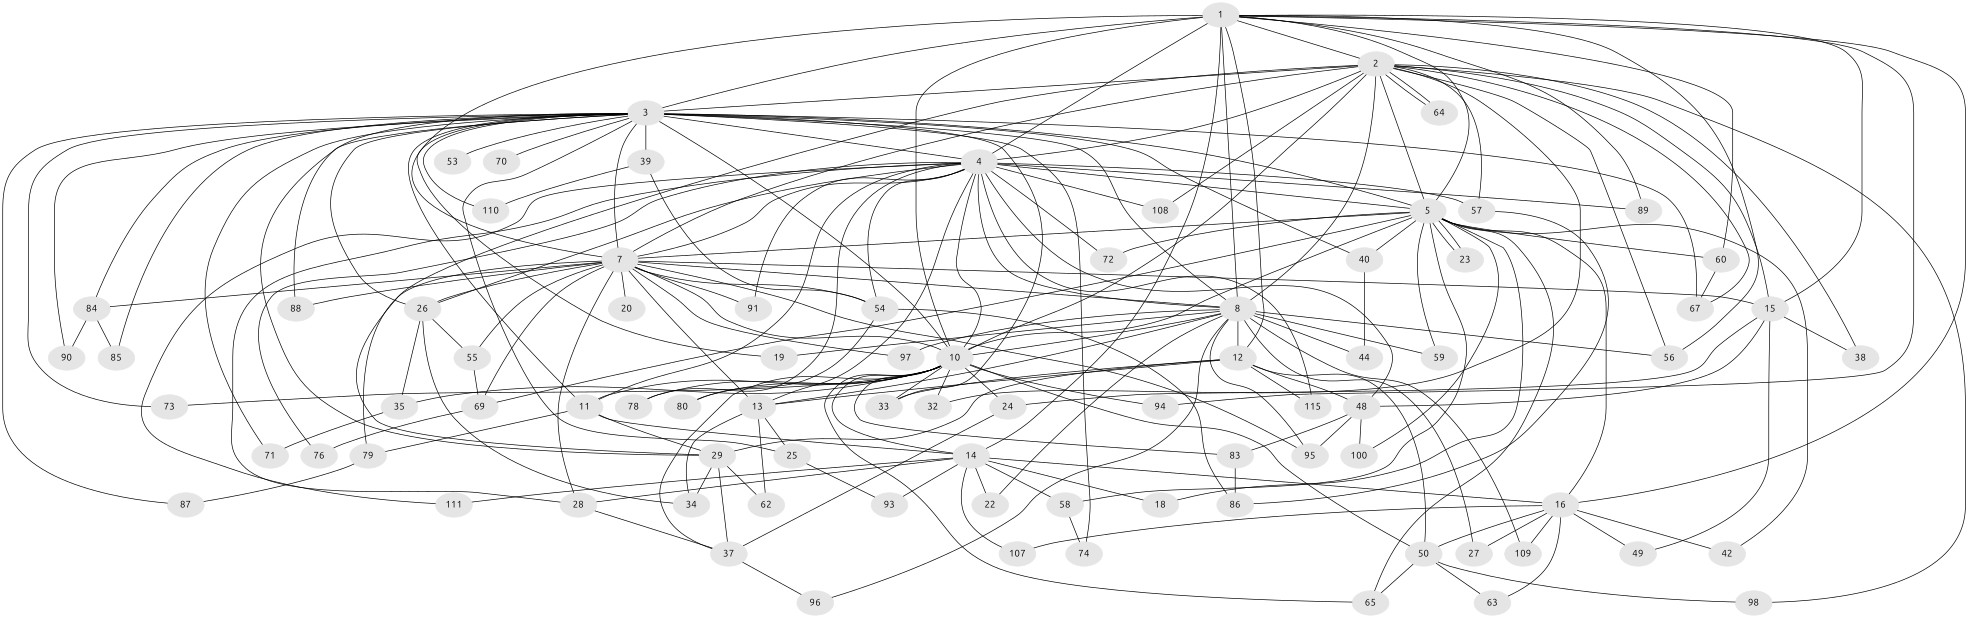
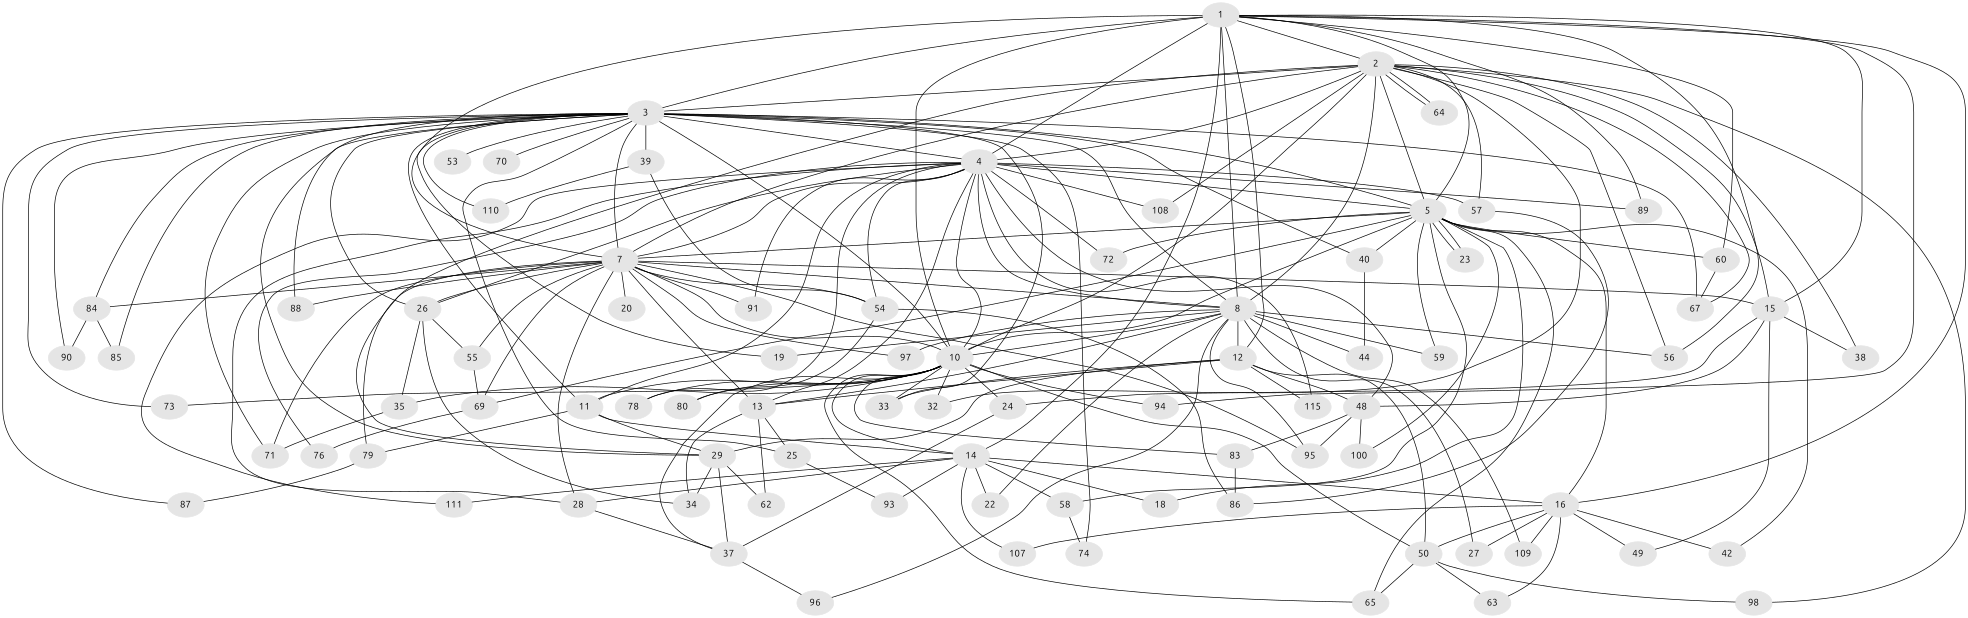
edge "7" -- "71": added
